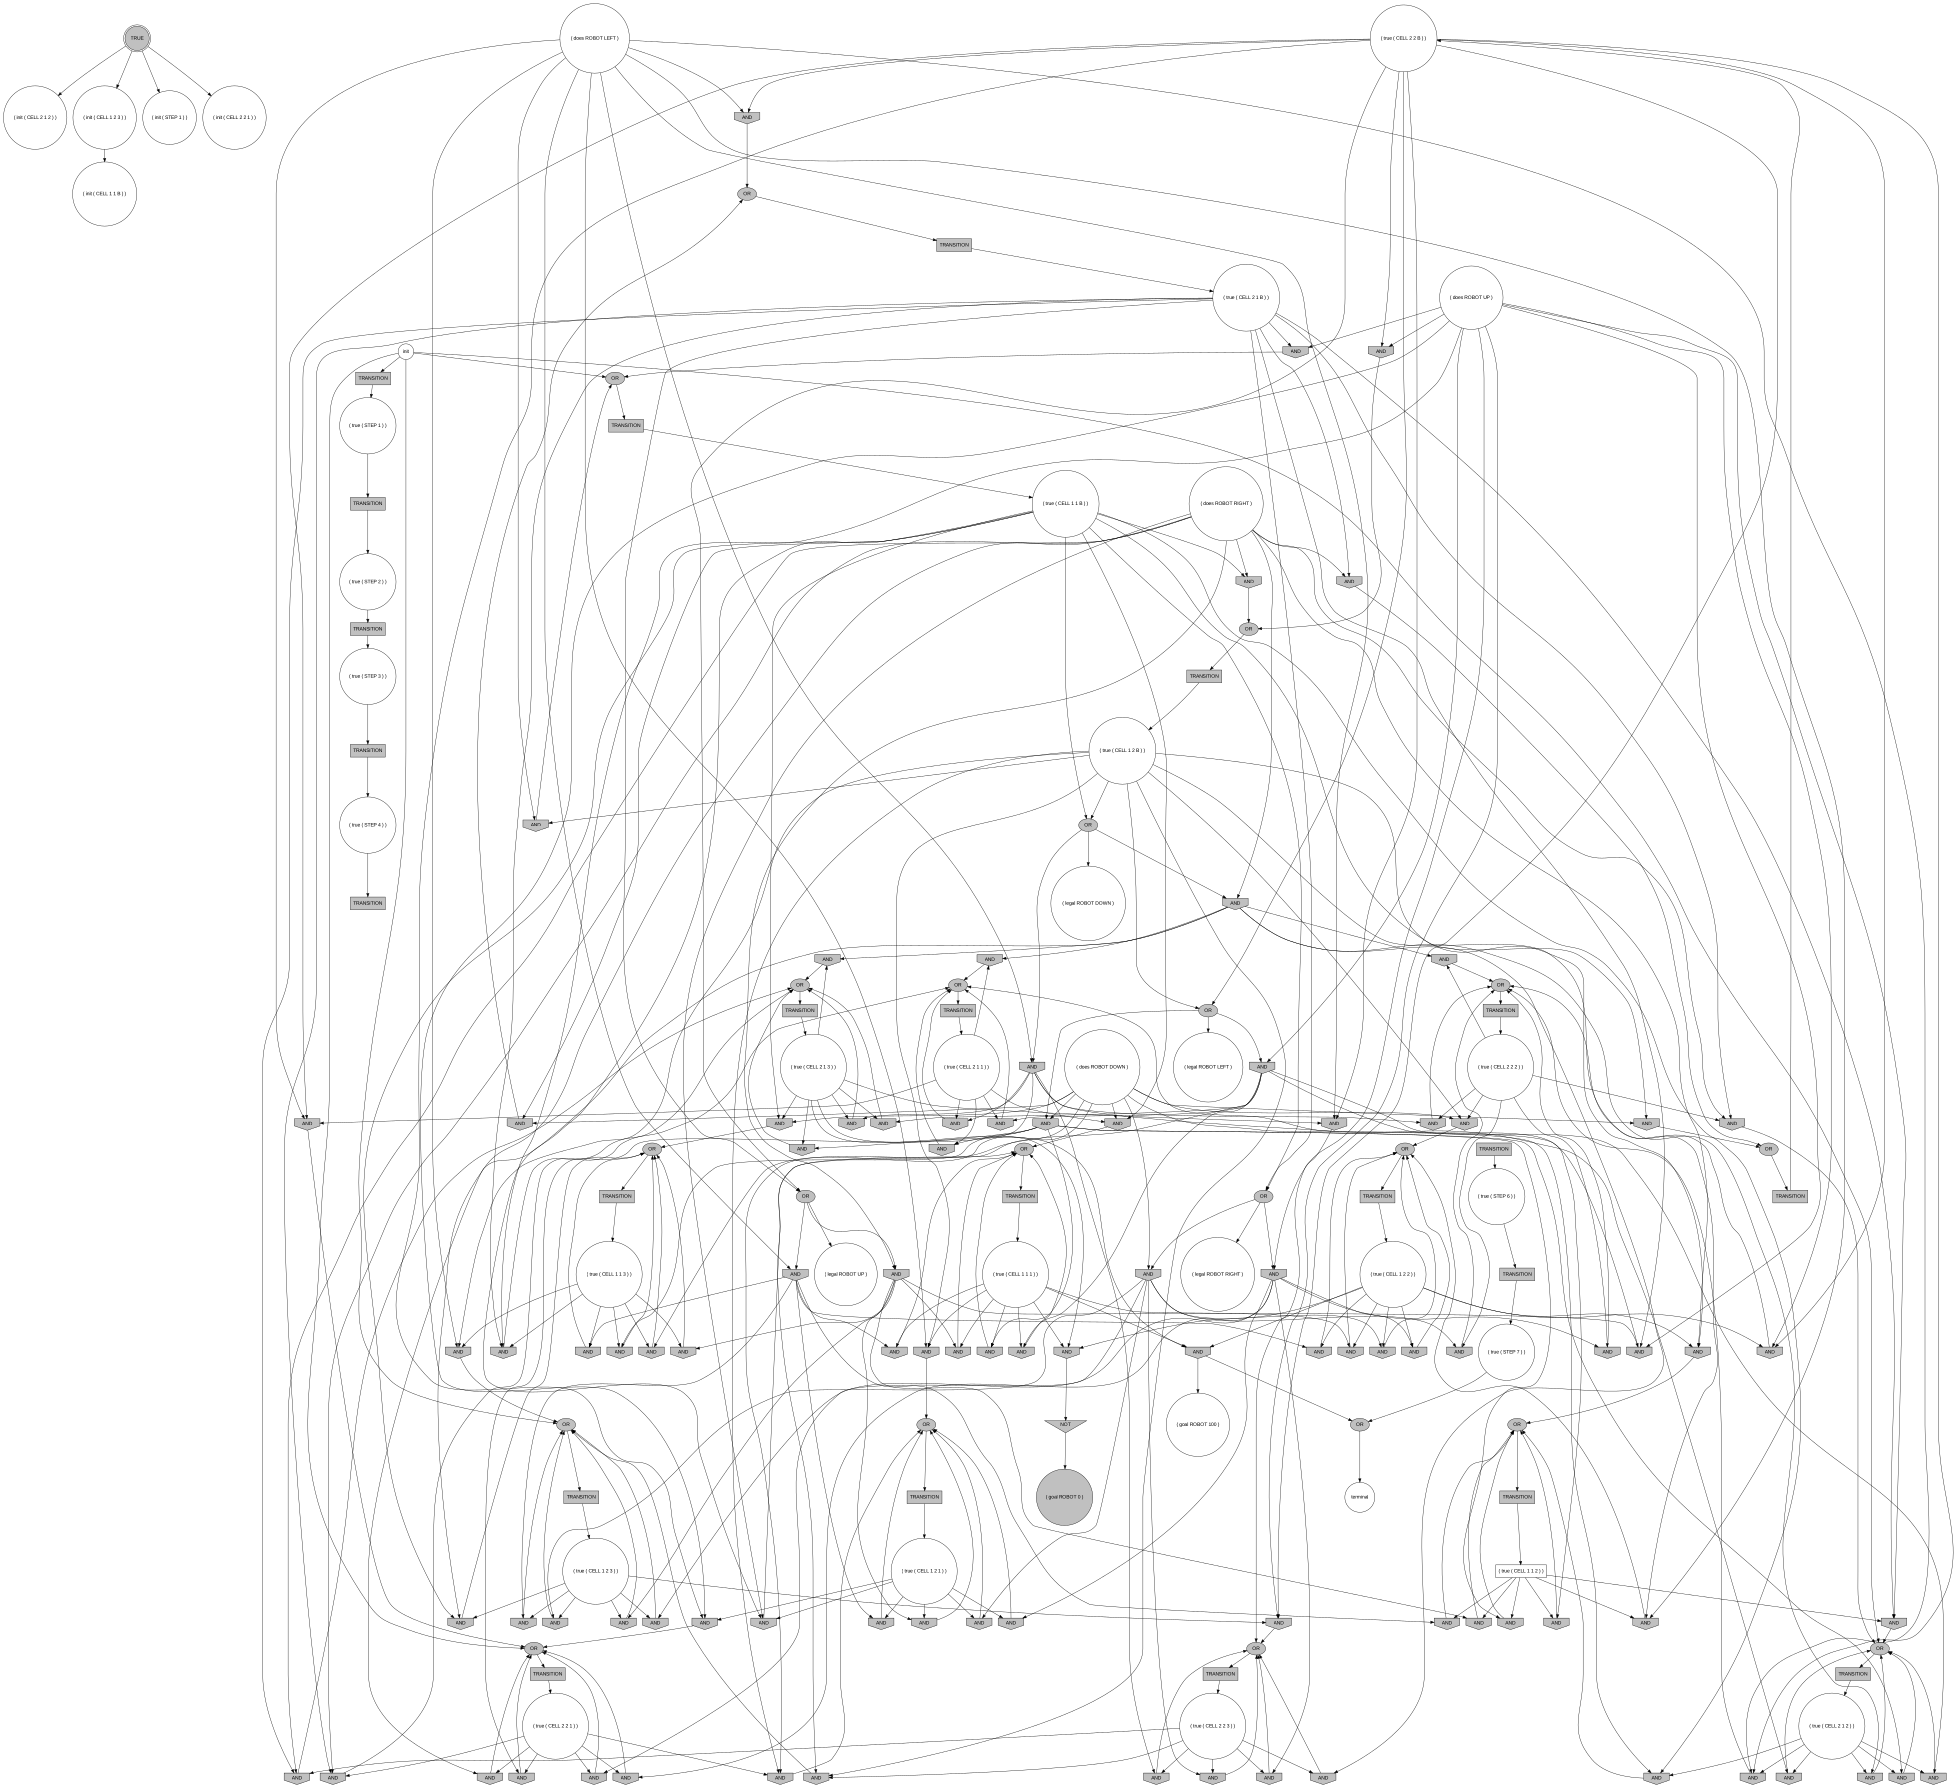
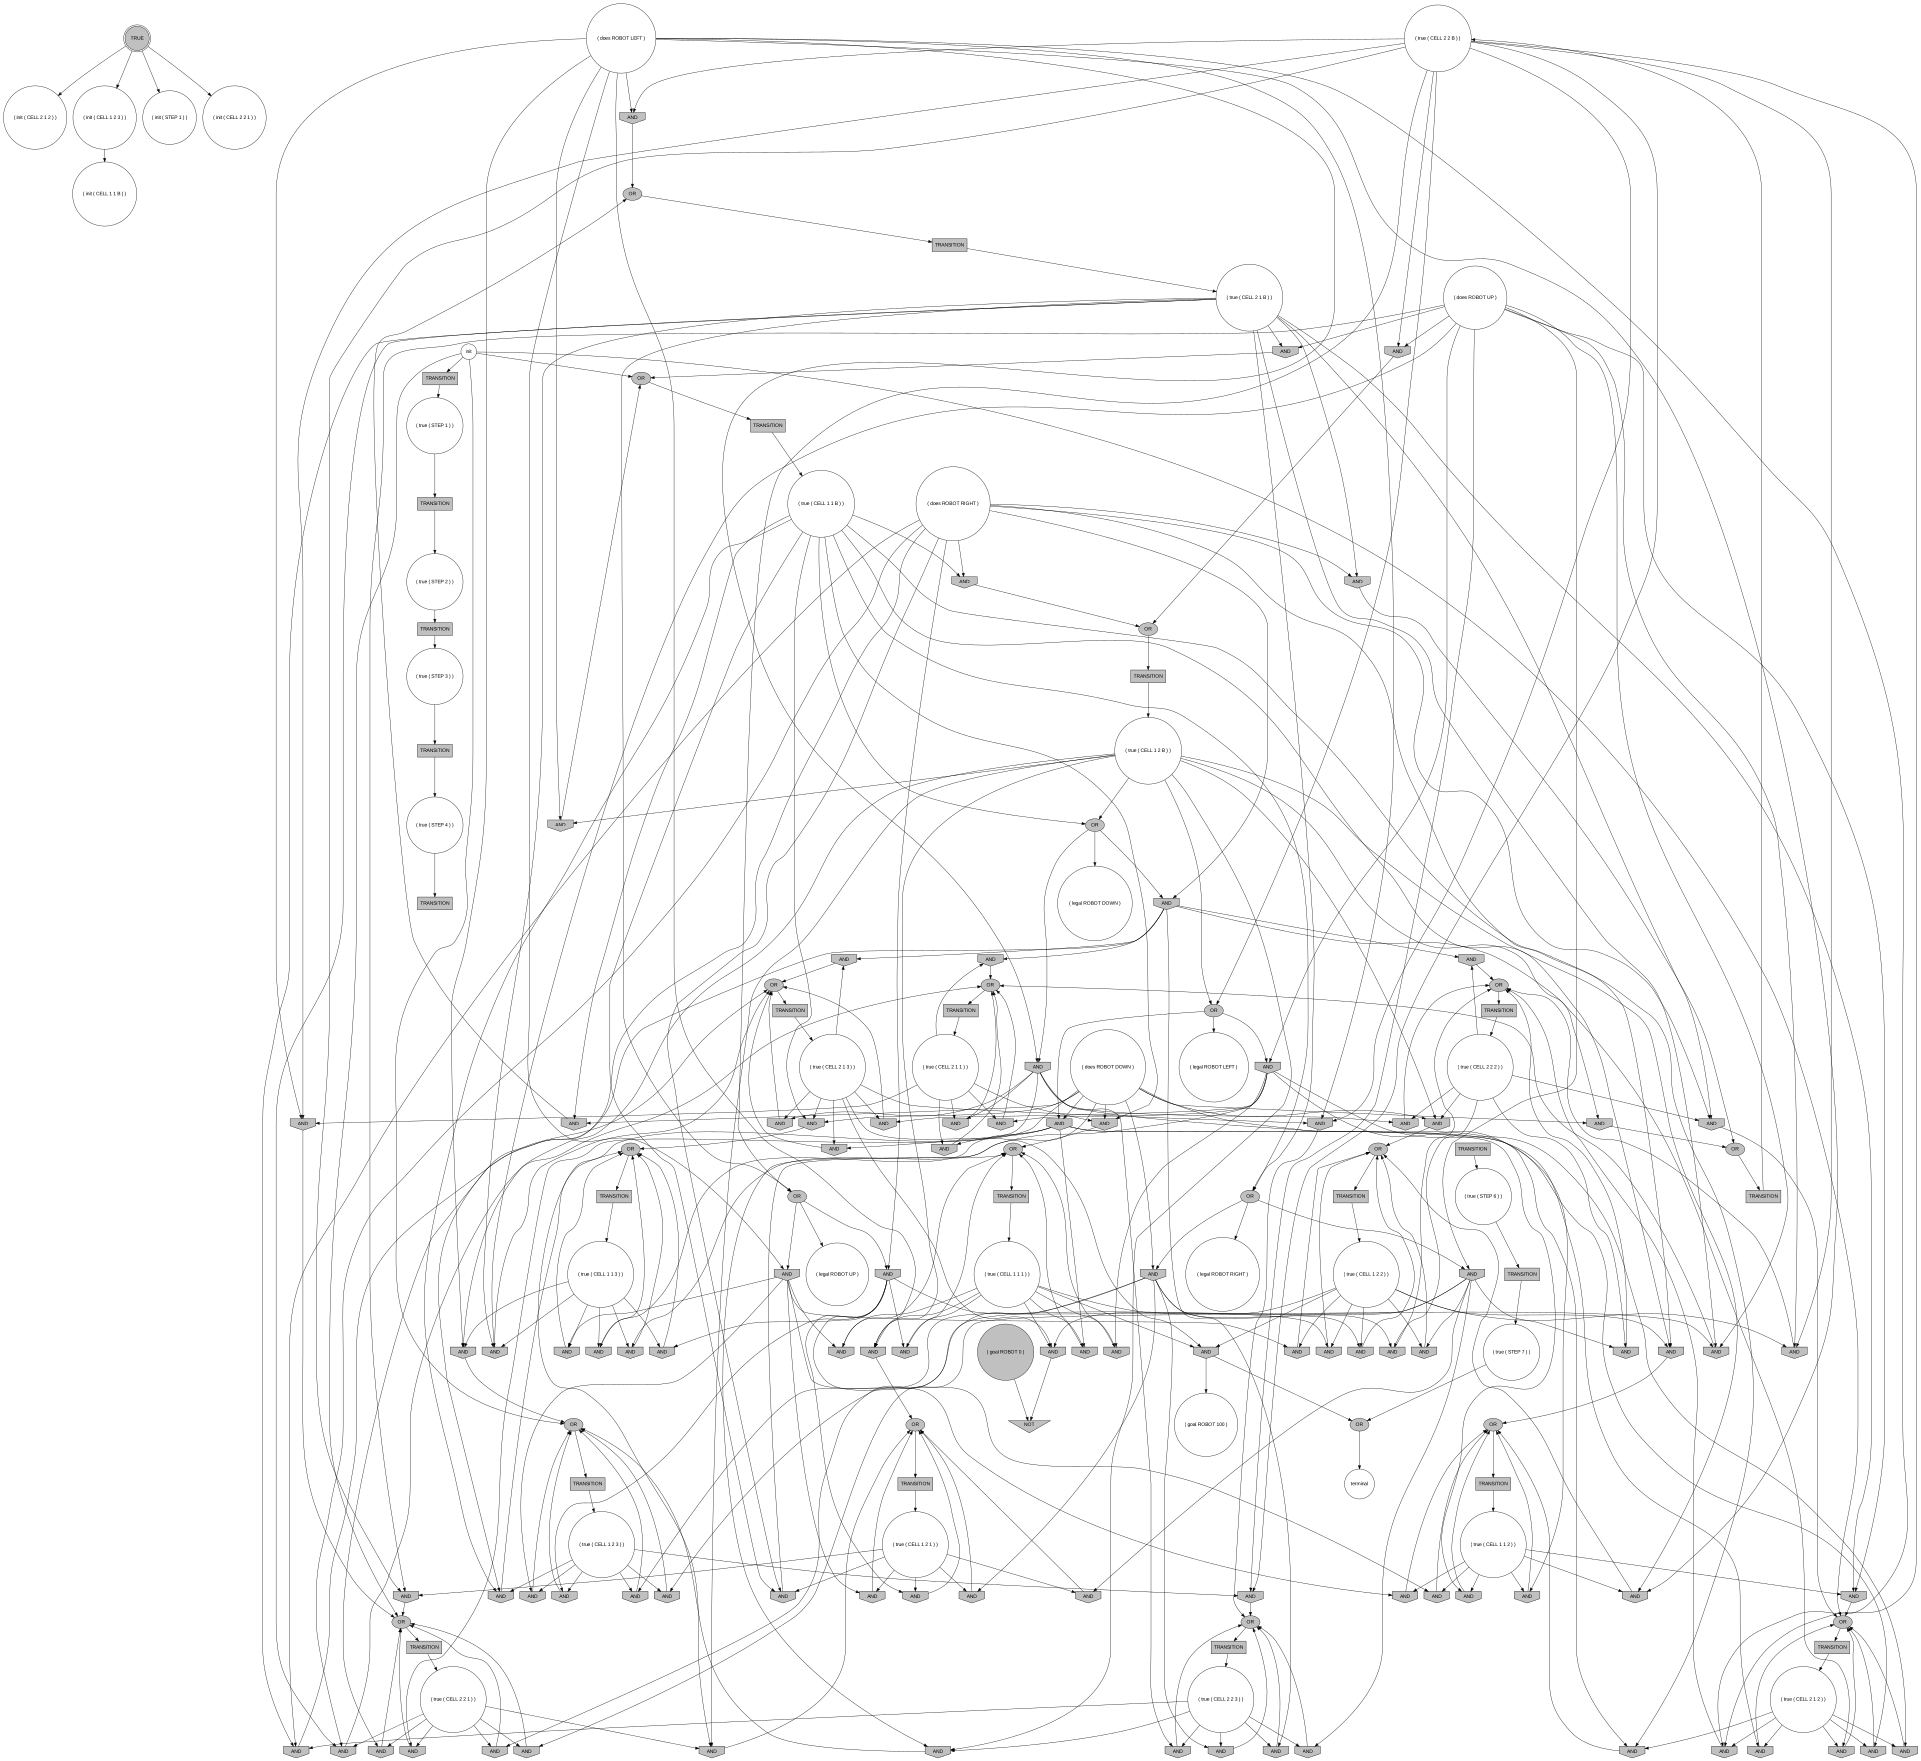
edge "NOT" -> "( goal ROBOT 0 )": reversed
node "( true ( CELL 1 1 2 ) )": shape box -> circle
